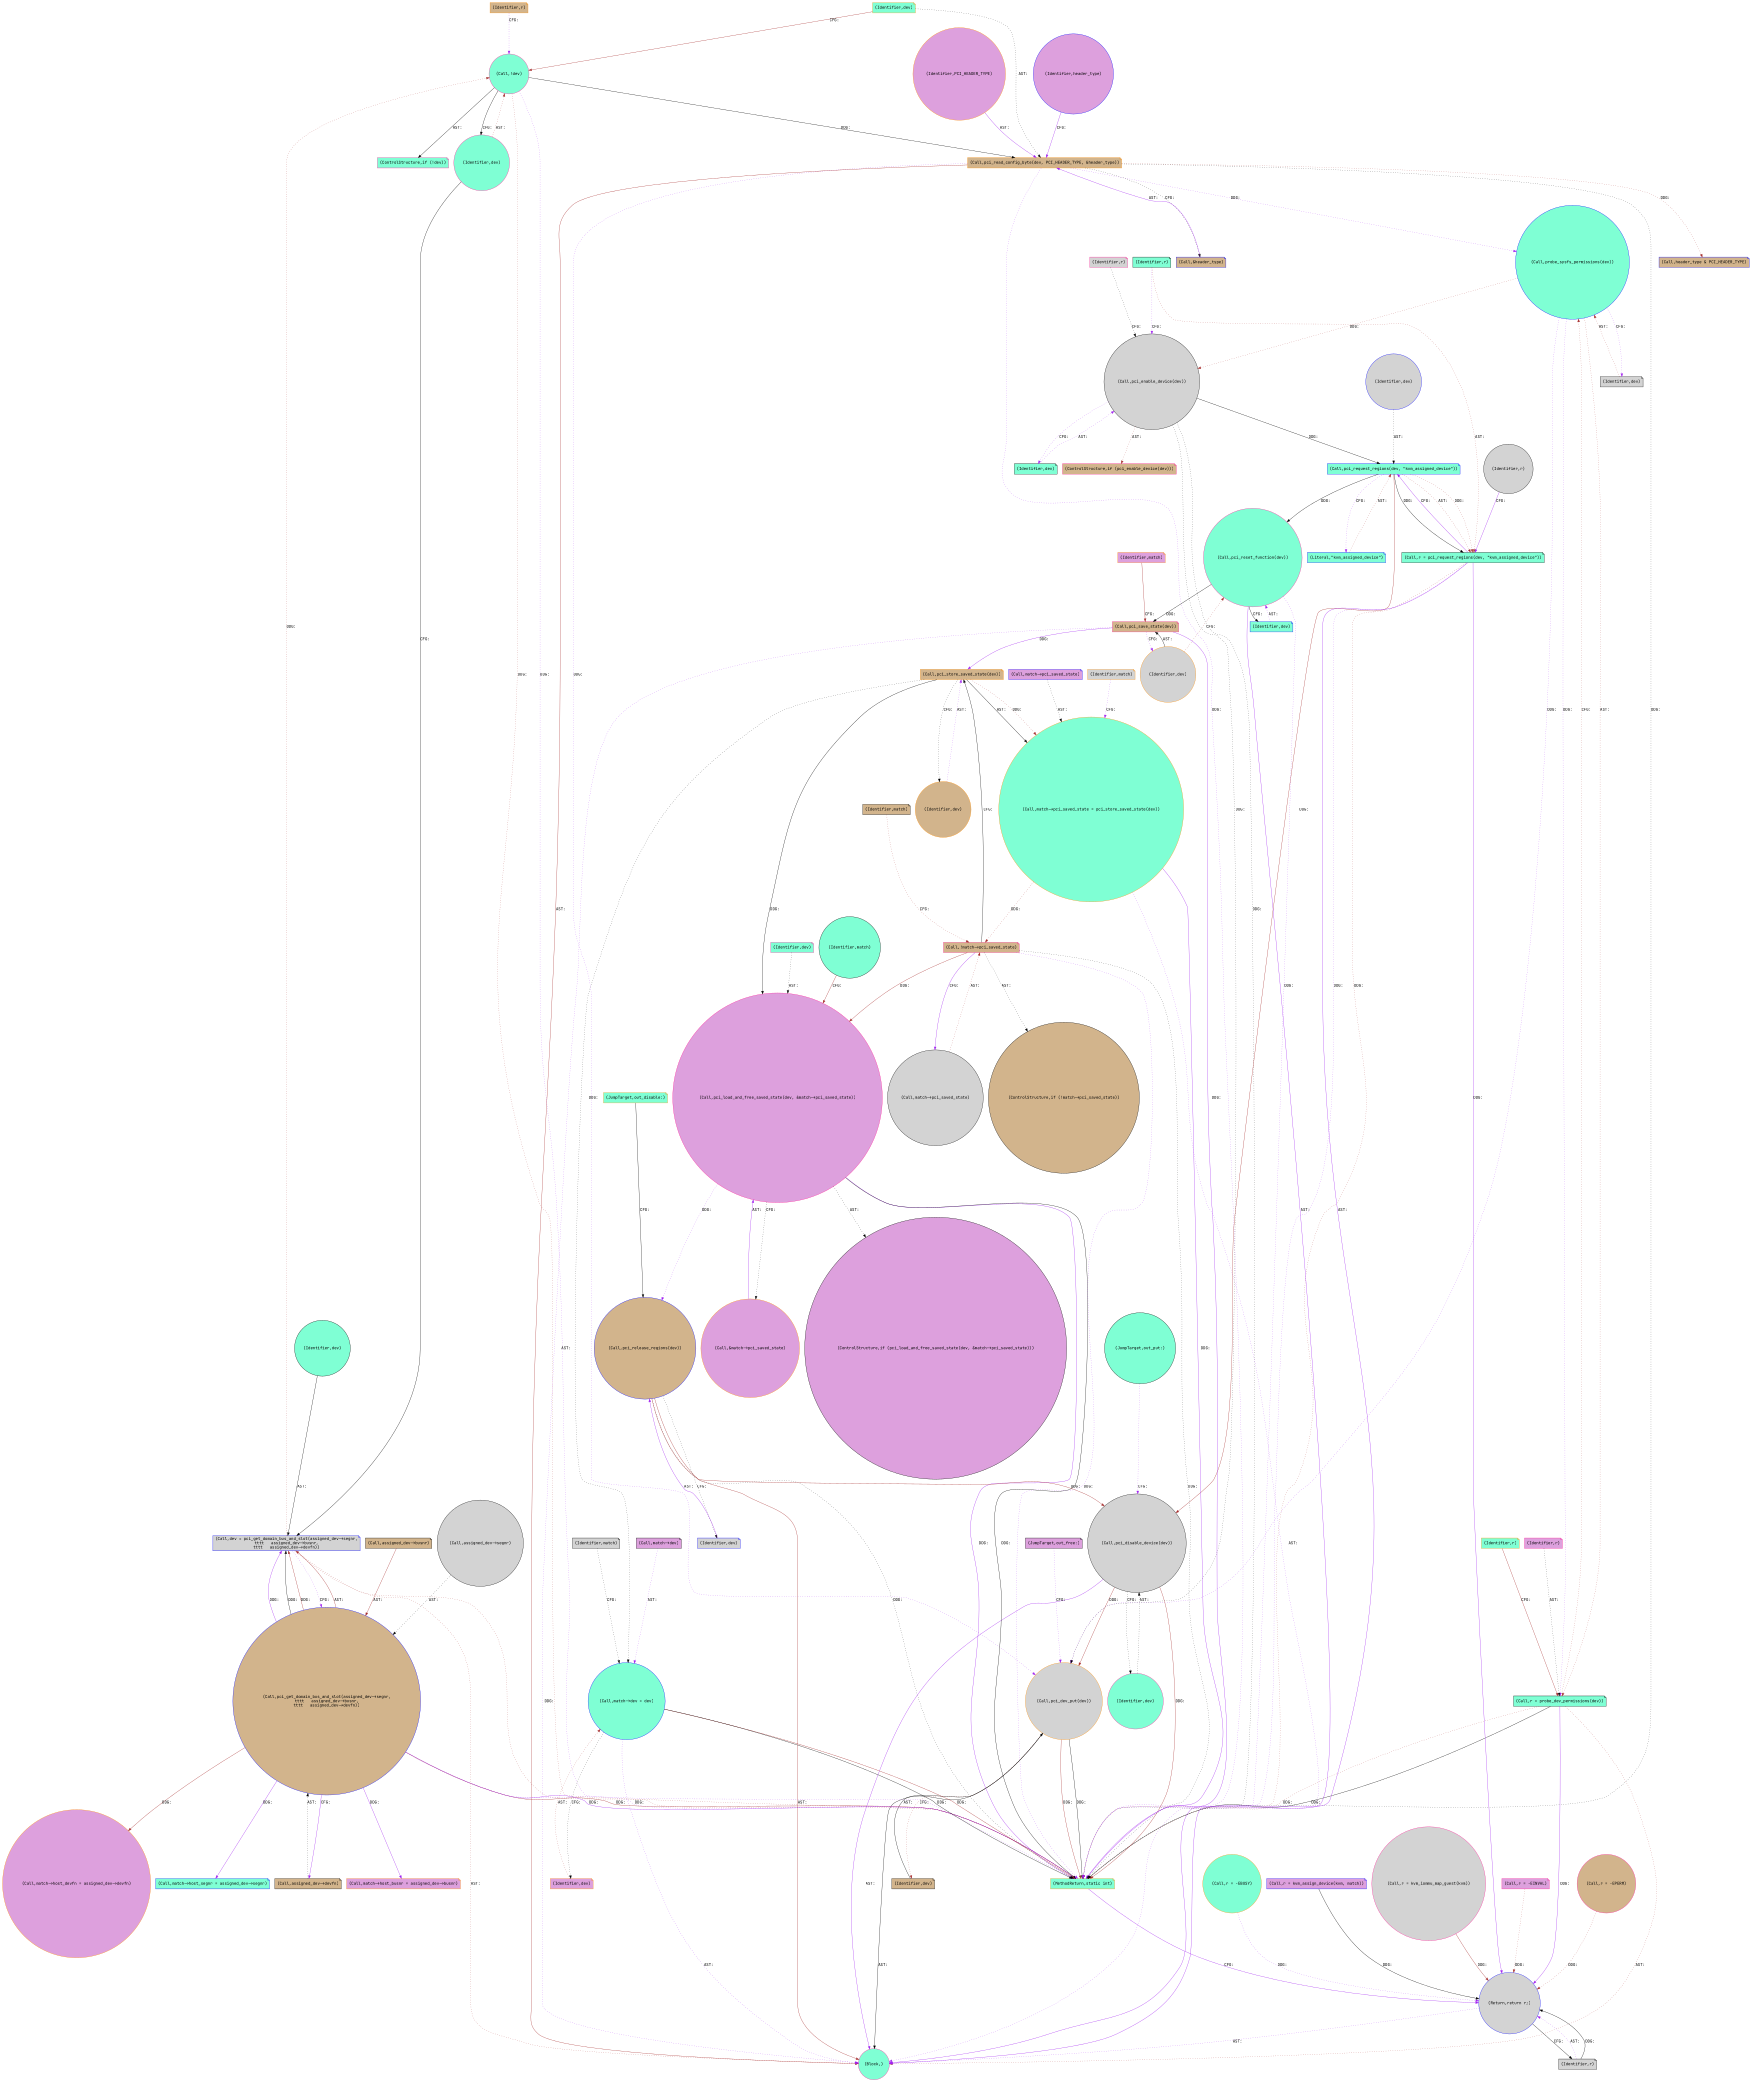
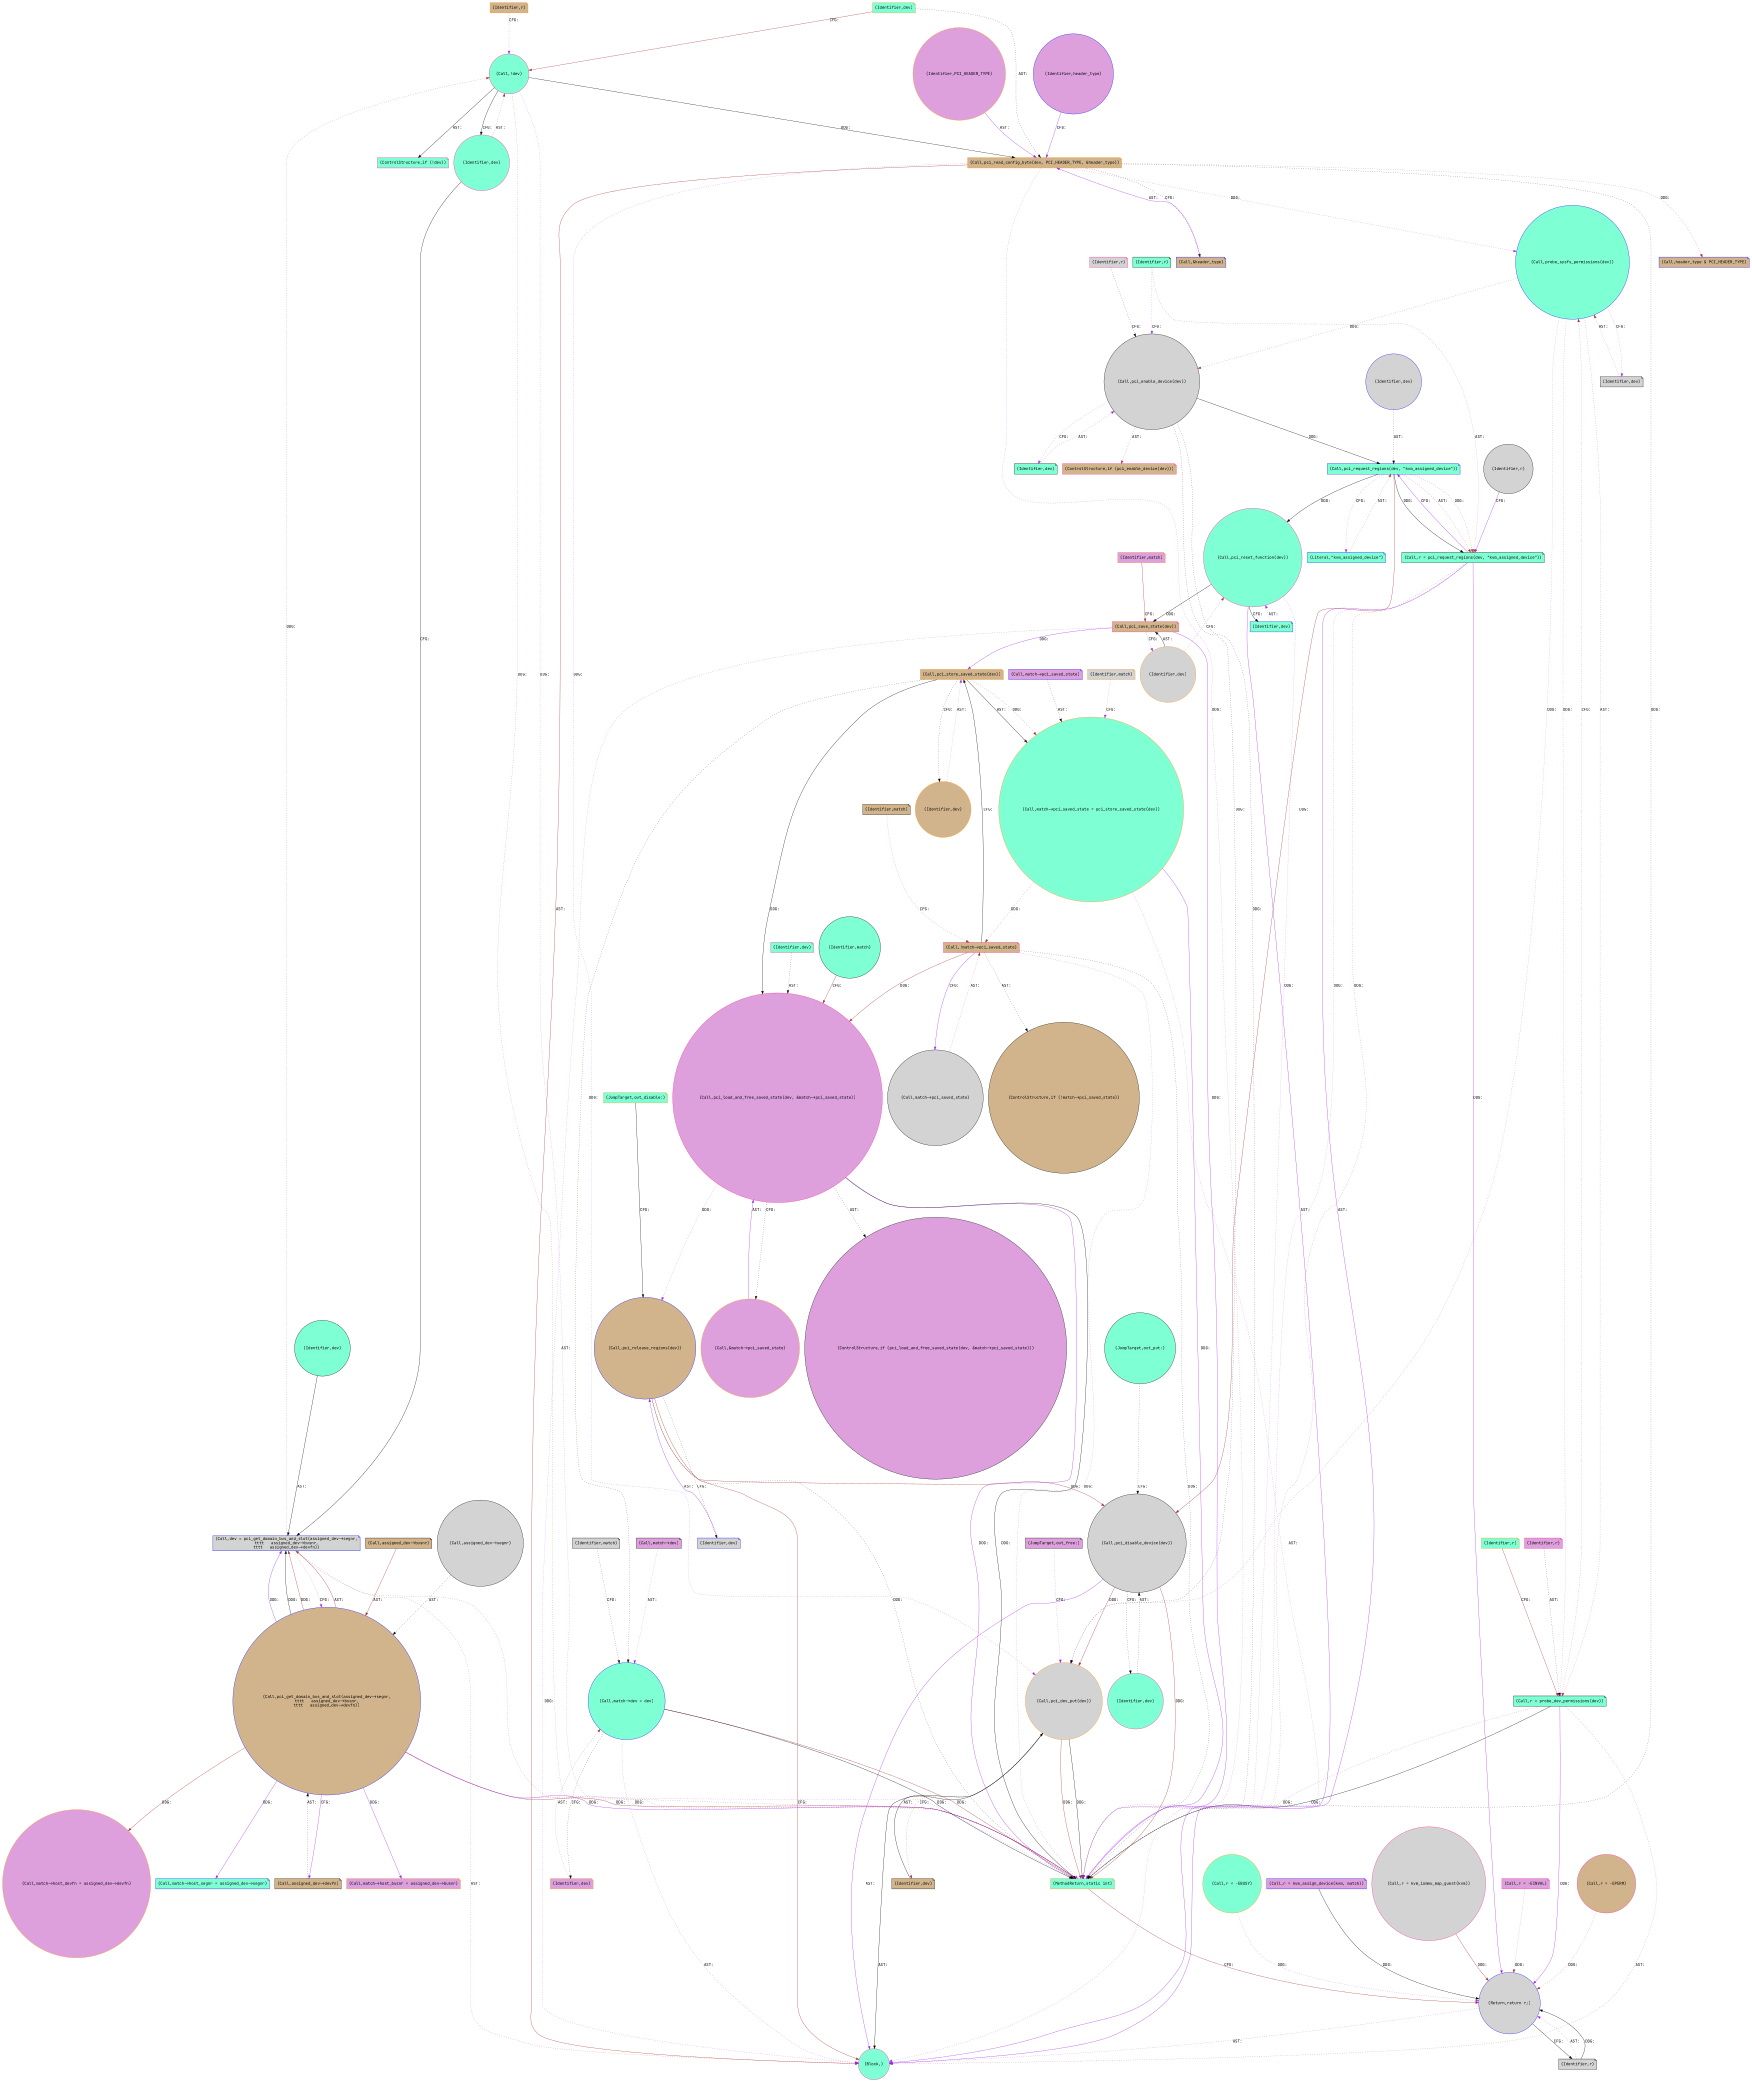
edge "(JumpTarget,out_put:)" -> "(Call,pci_disable_device(dev))": color purple -> black
edge "(Call,pci_release_regions(dev))" -> "(Block,)": label "AST: " -> "CFG: "
edge "(MethodReturn,static int)" -> "(Return,return r;)": color purple -> brown
